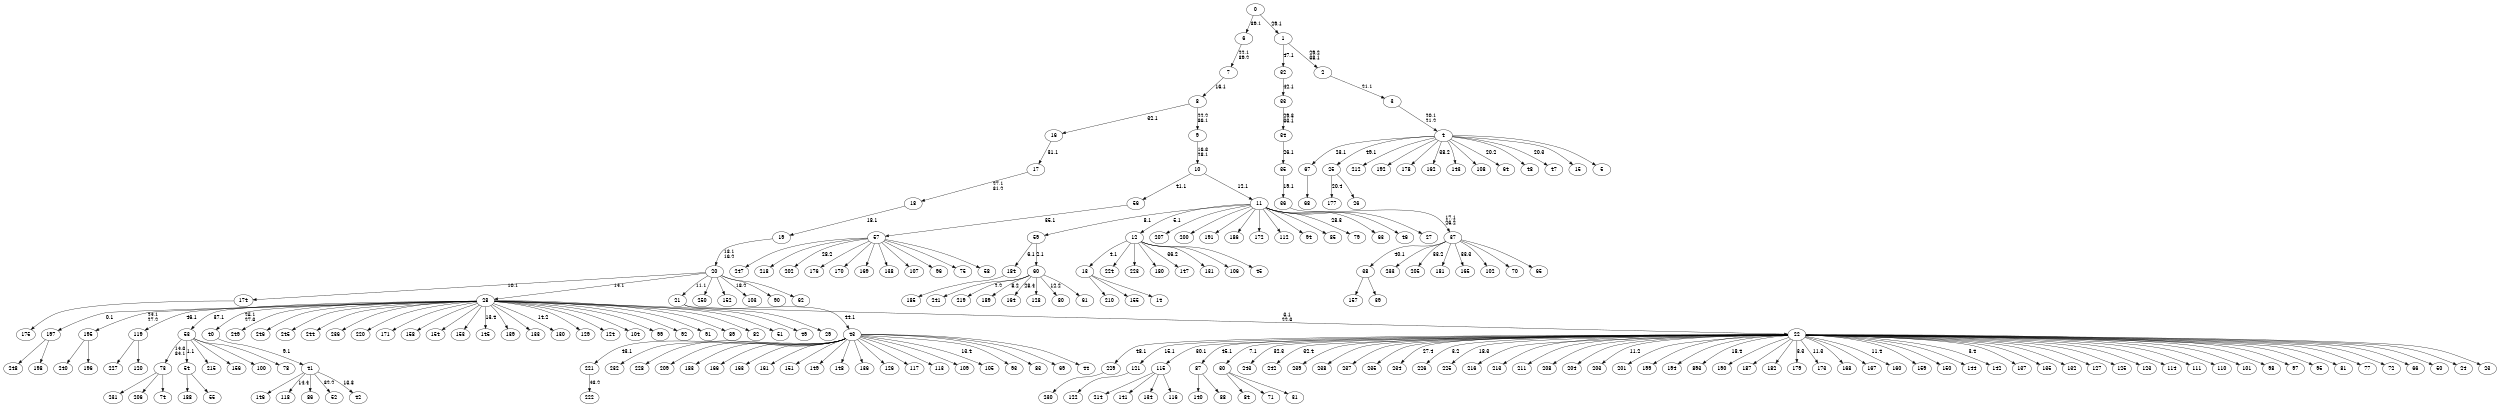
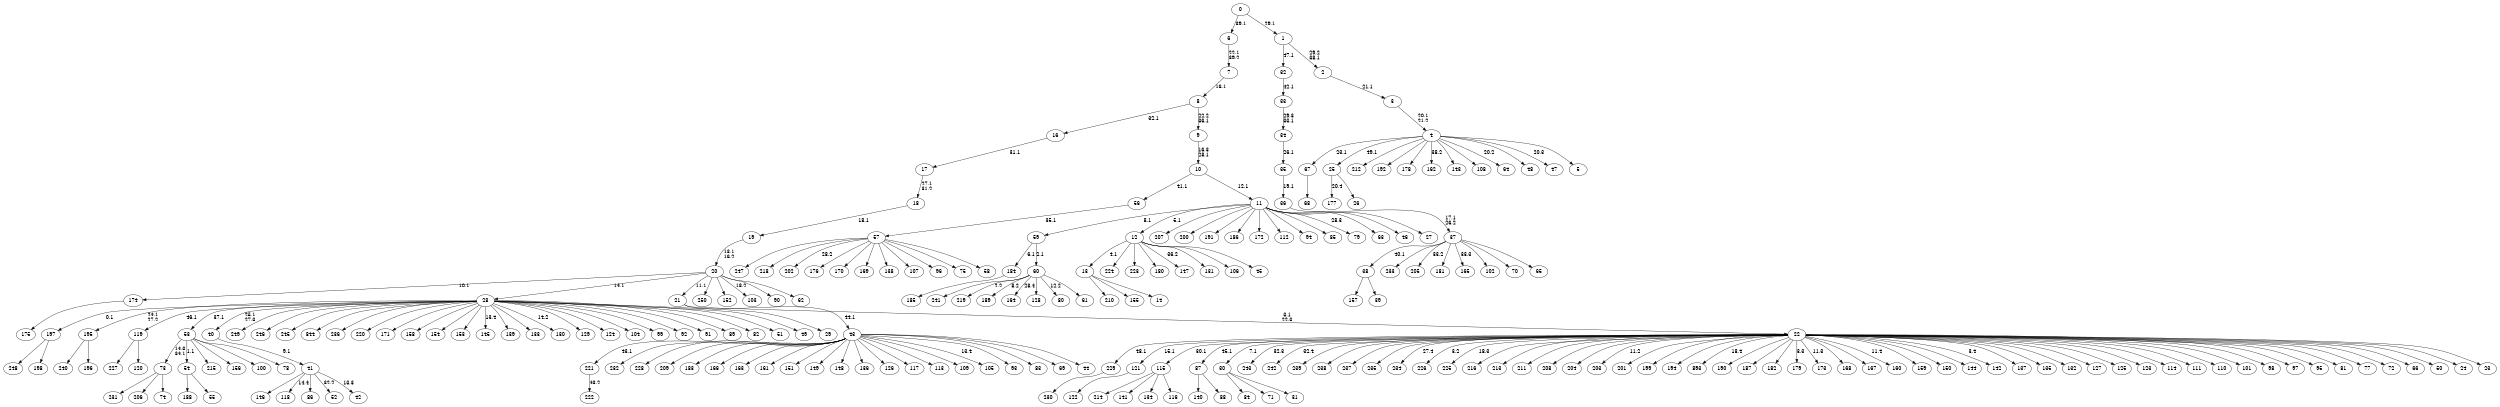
node "15": removed
node "244": label "244" -> "844"
